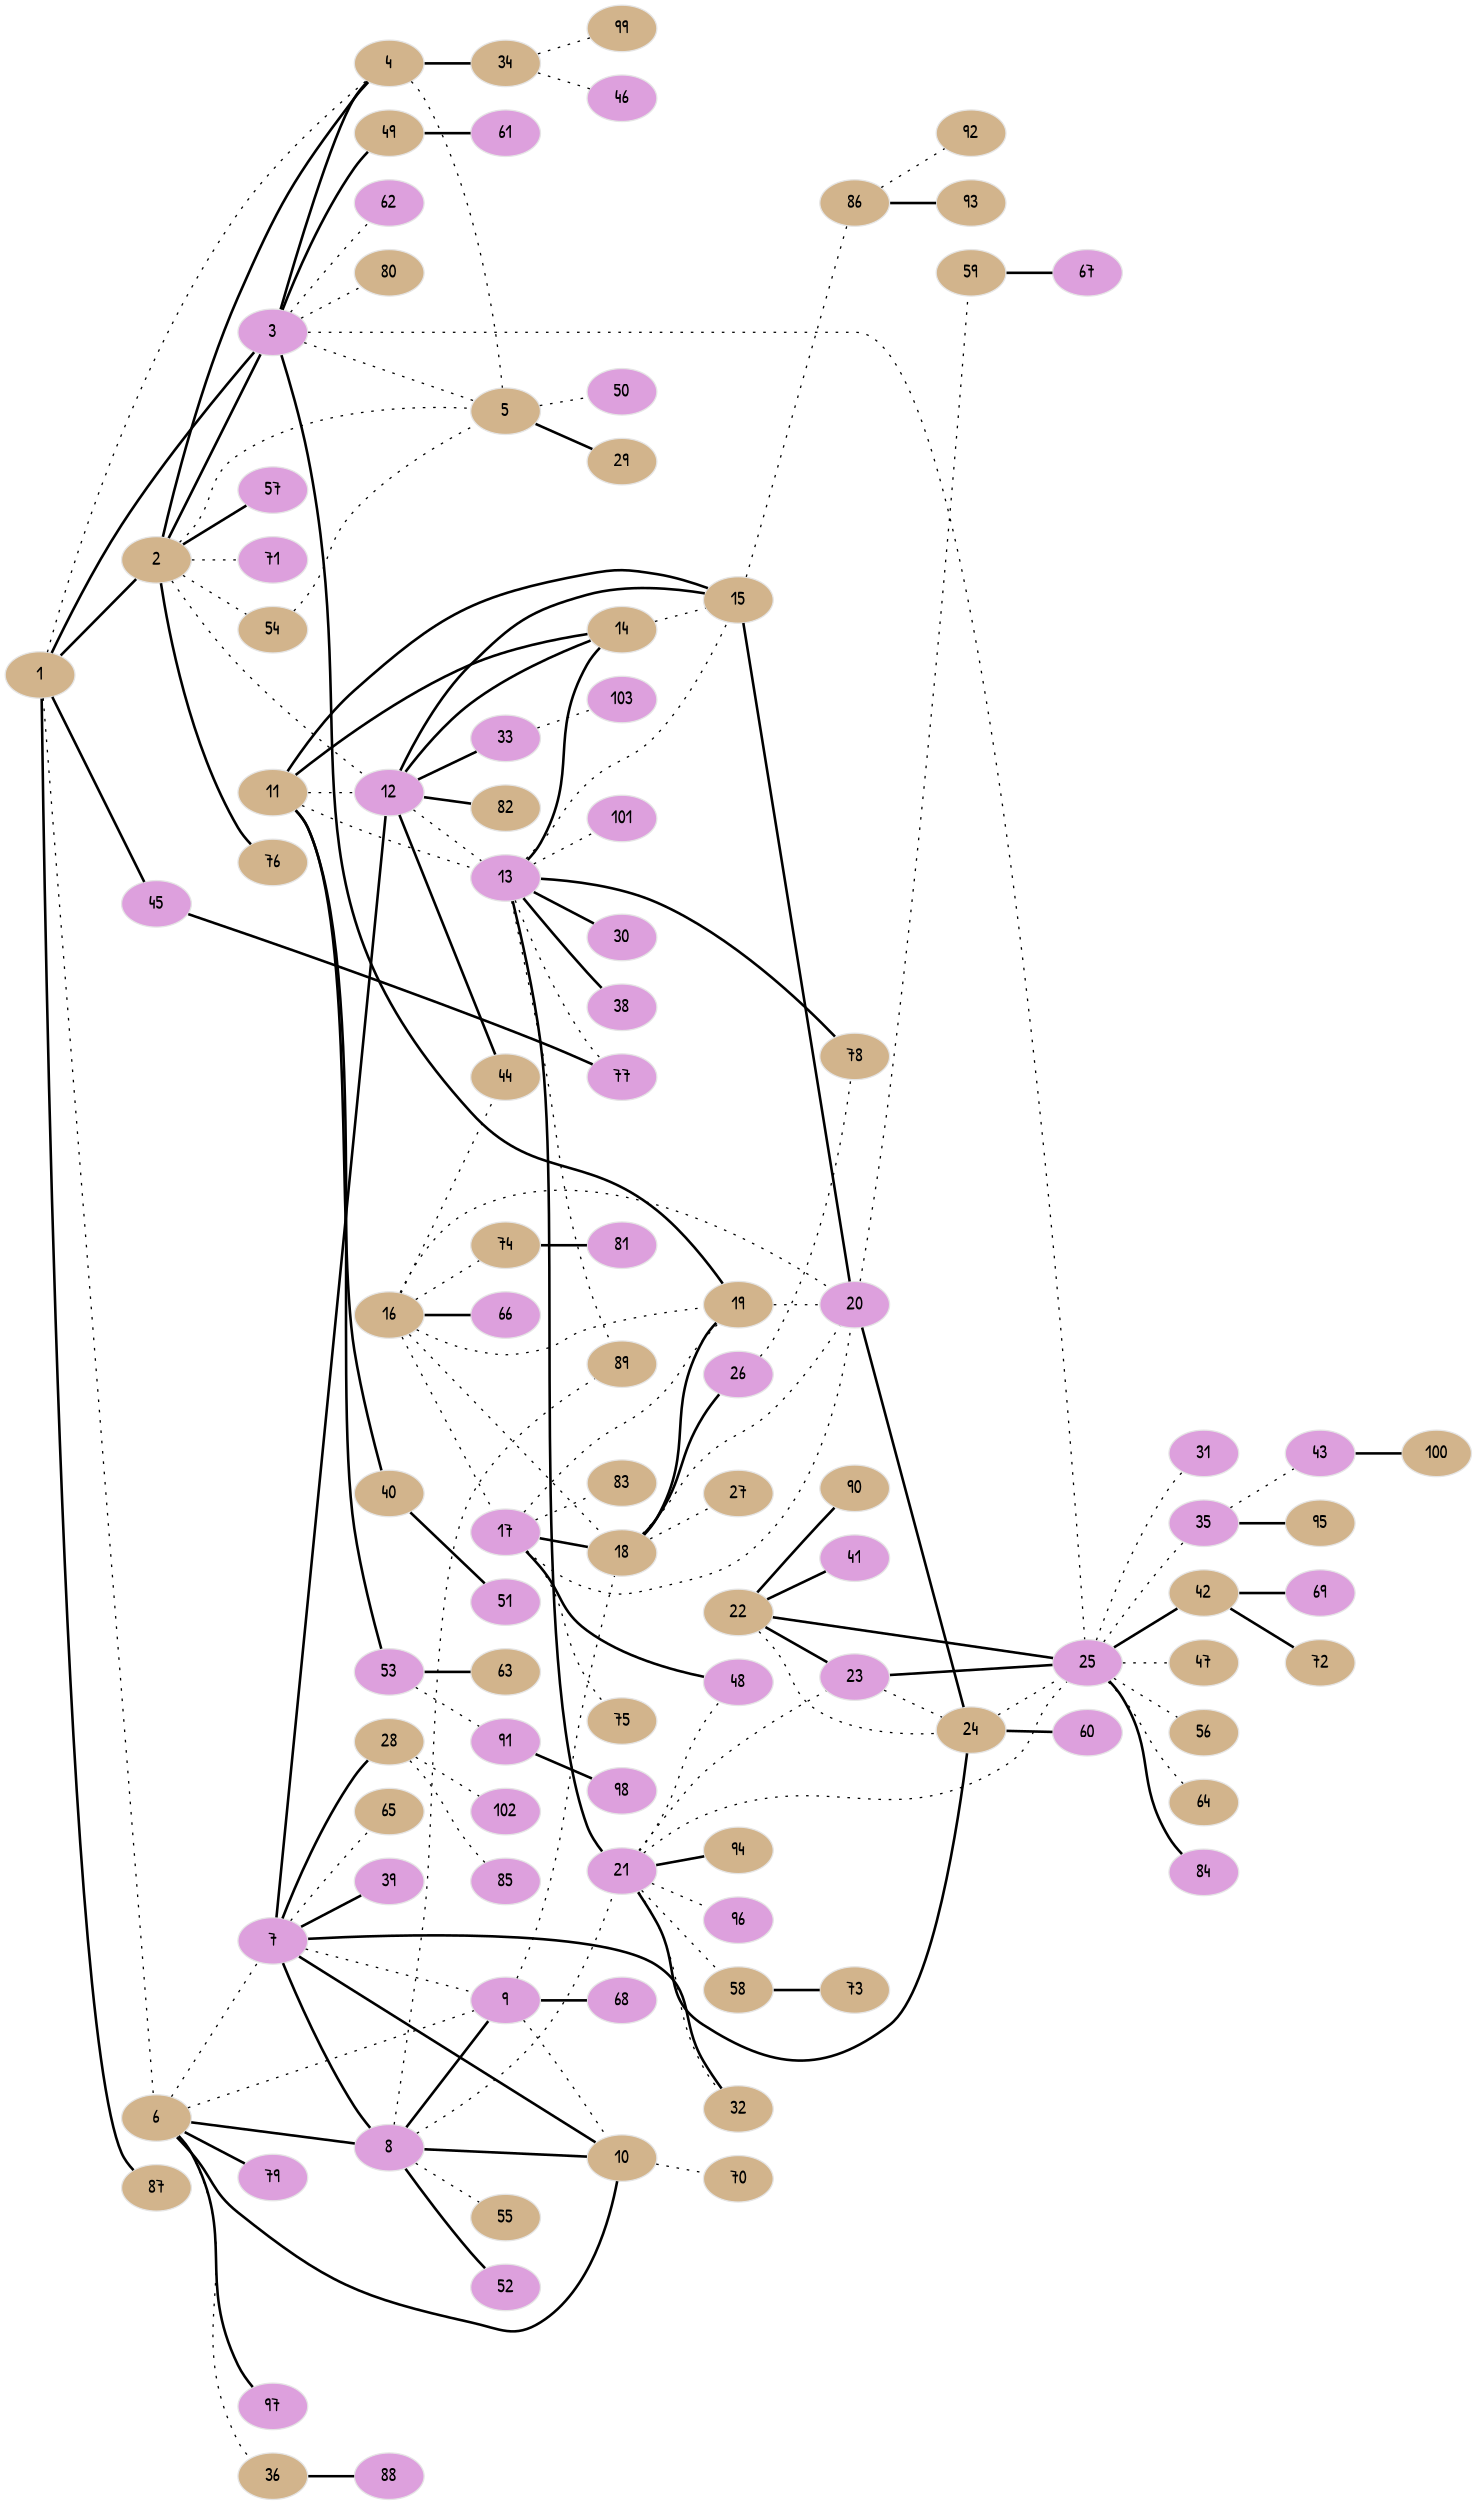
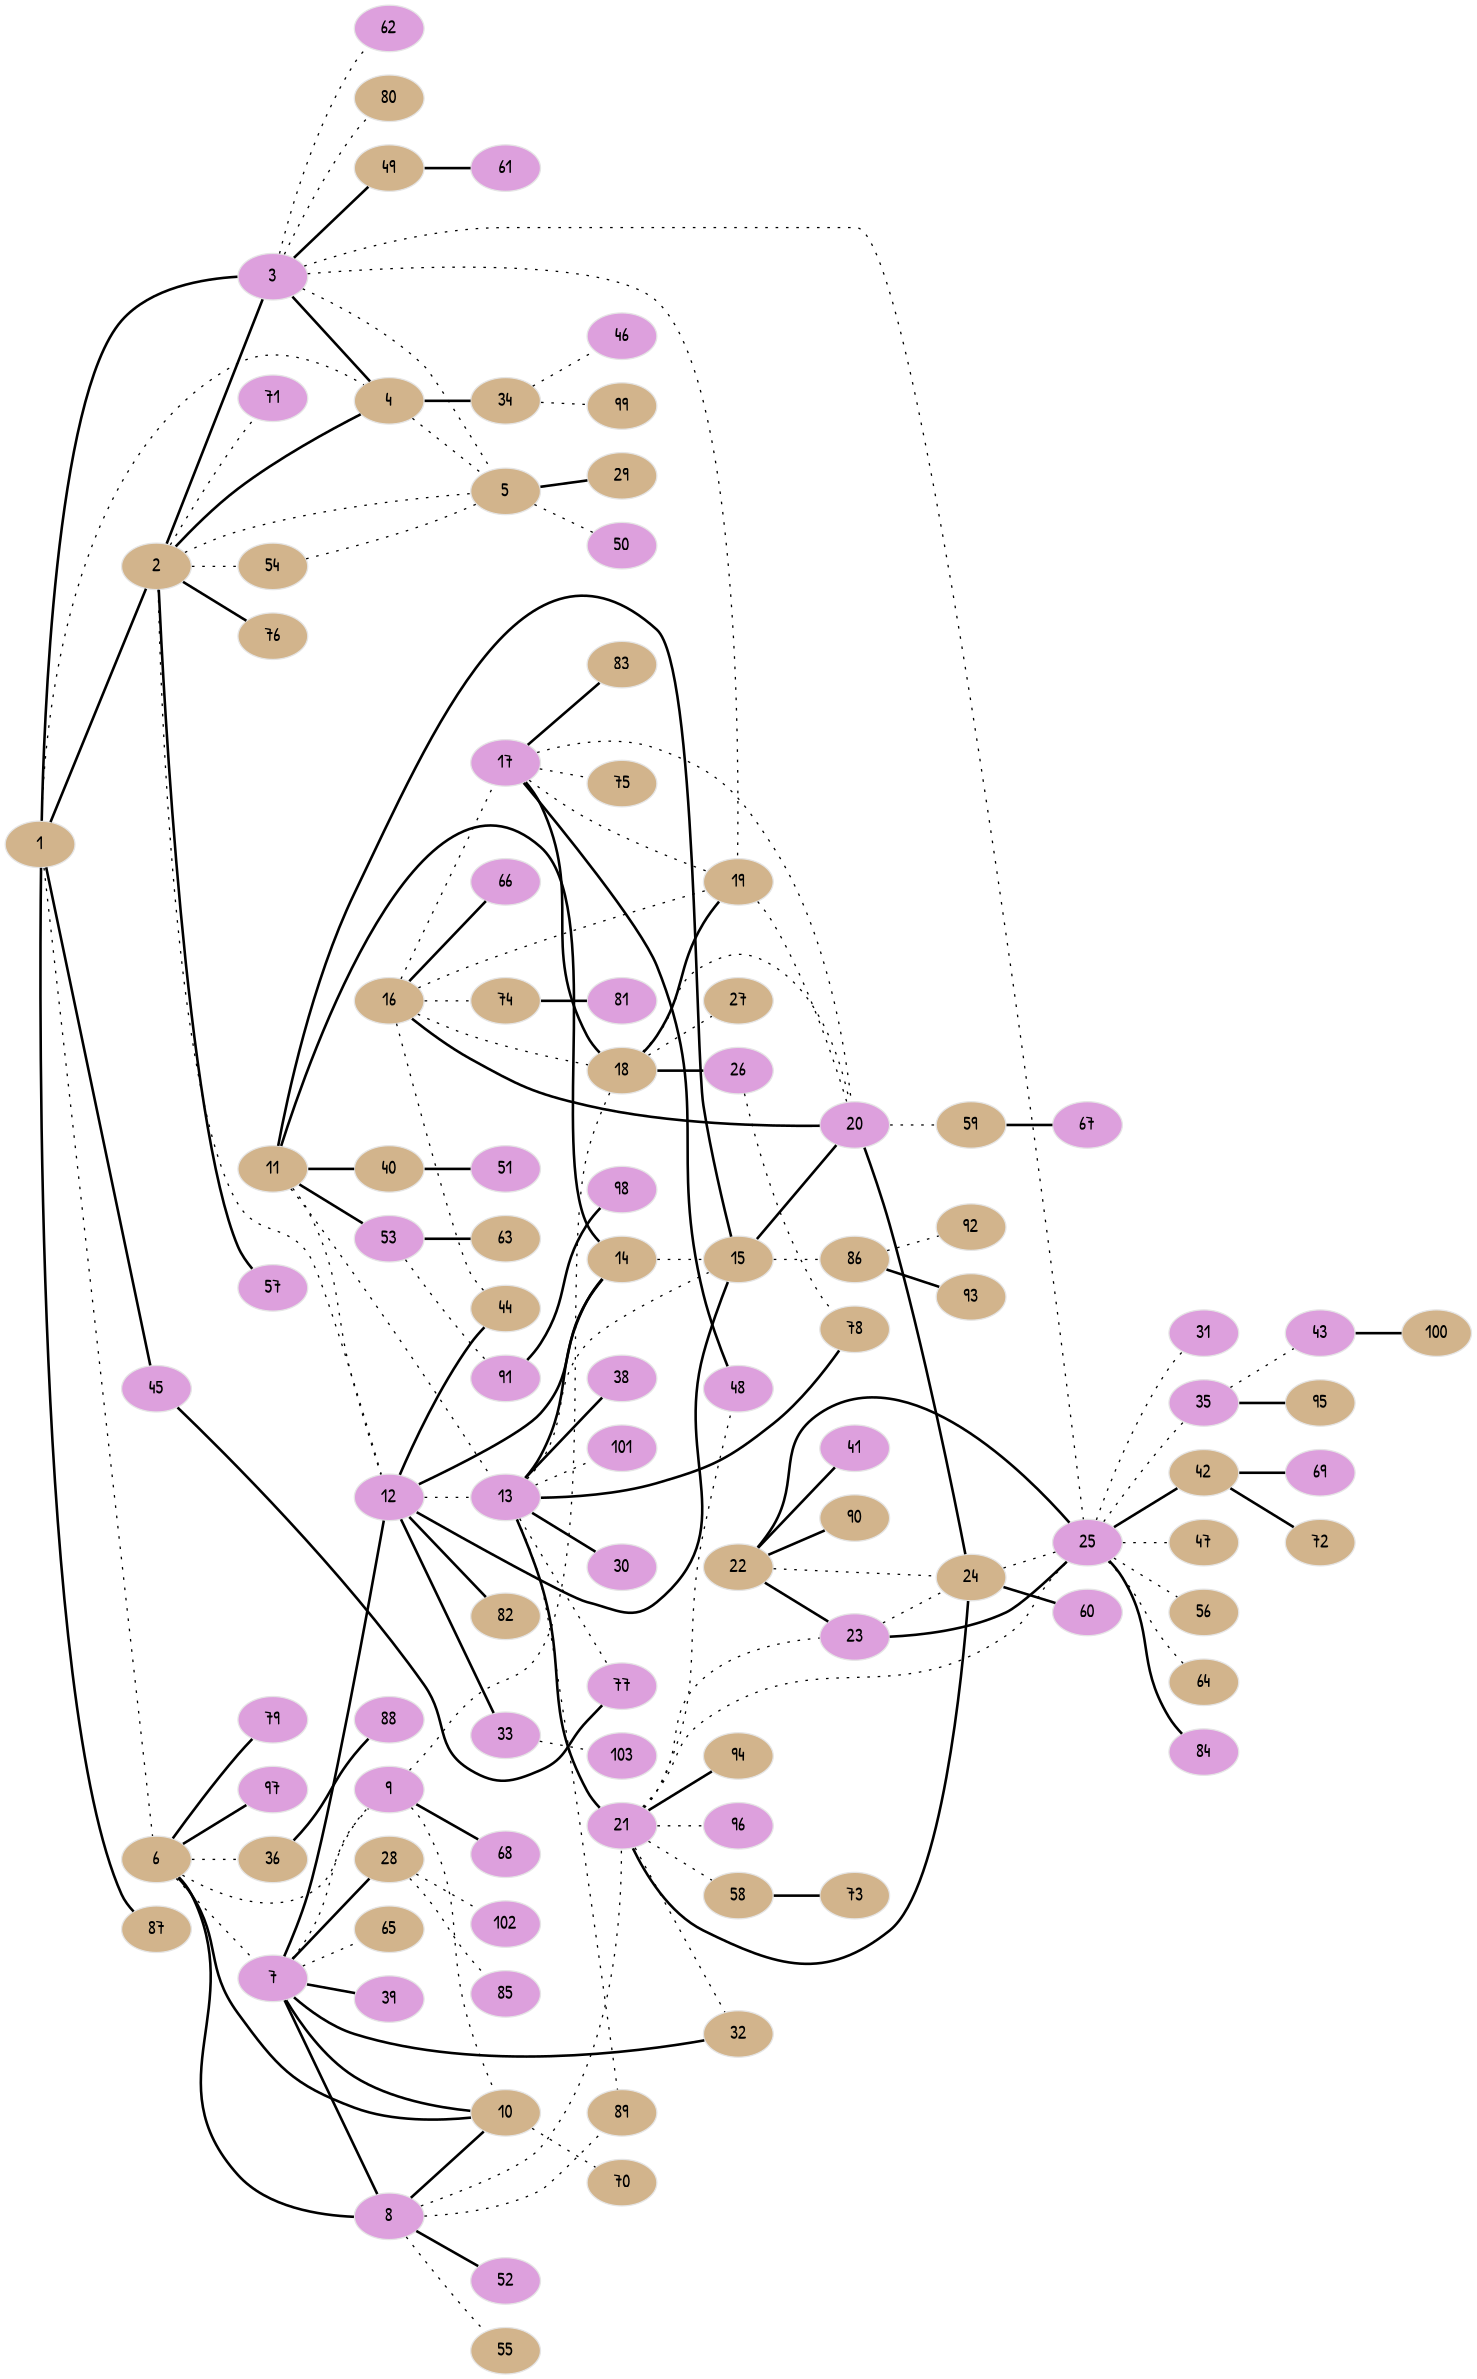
edge "3" -- "19": style bold -> dotted
edge "20" -- "16": style dotted -> bold
edge "83" -- "17": style dotted -> bold
edge "9" -- "8": removed
